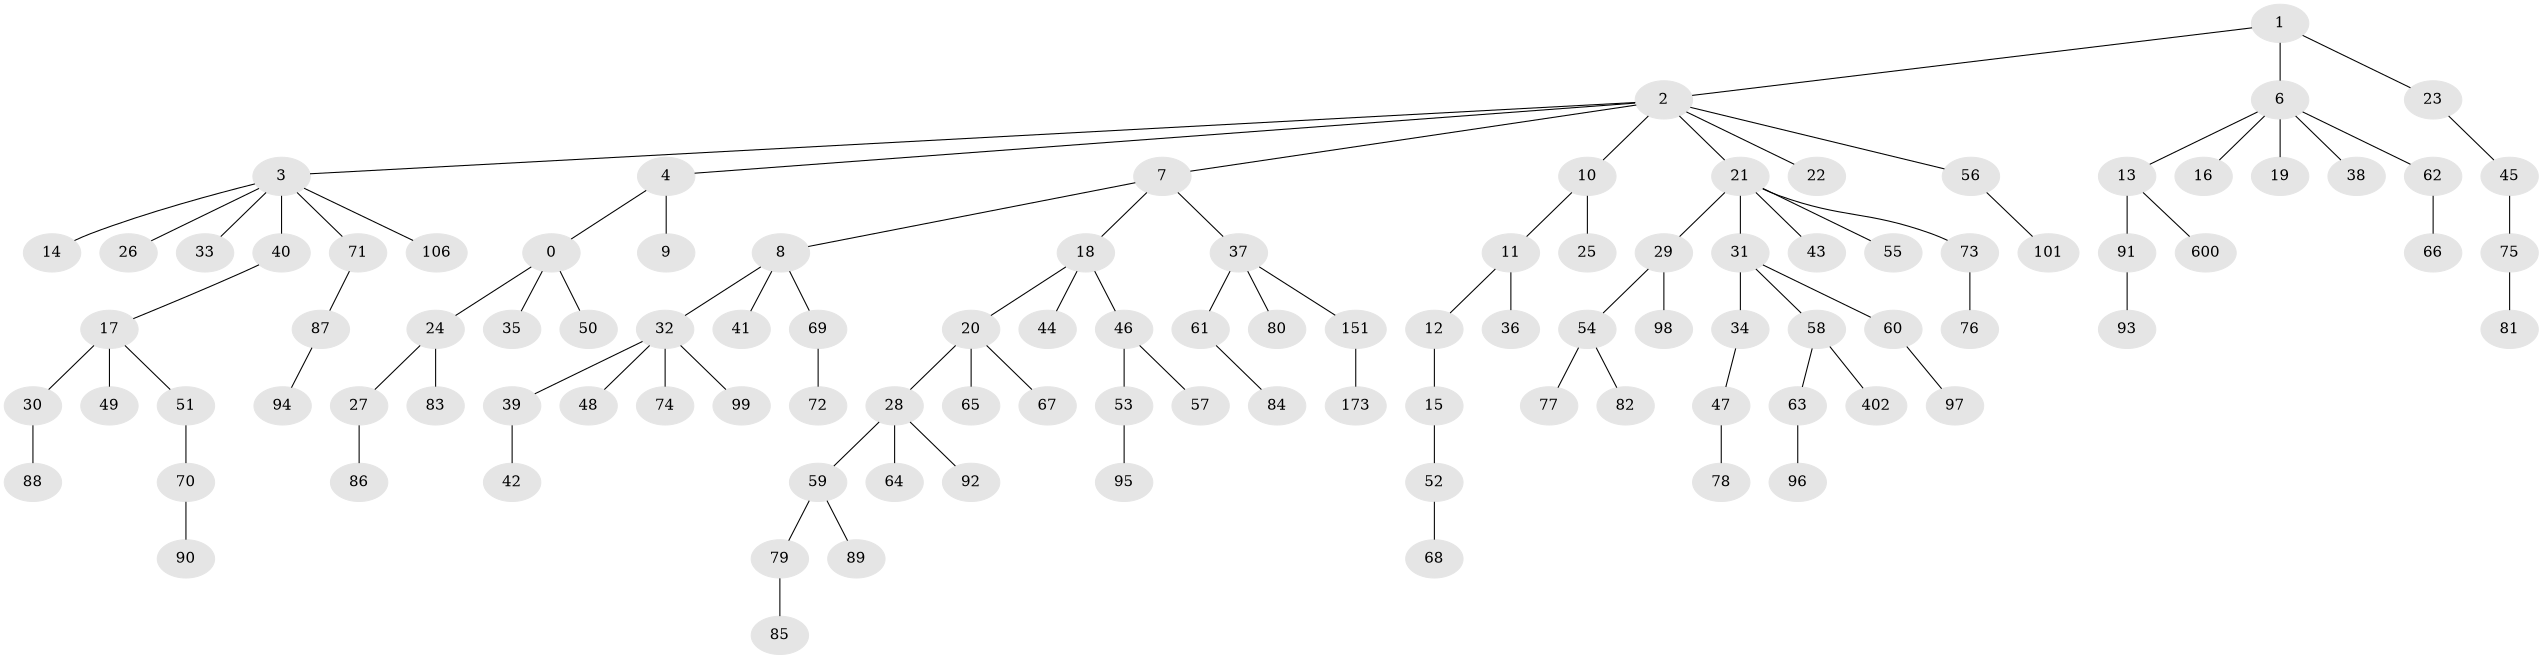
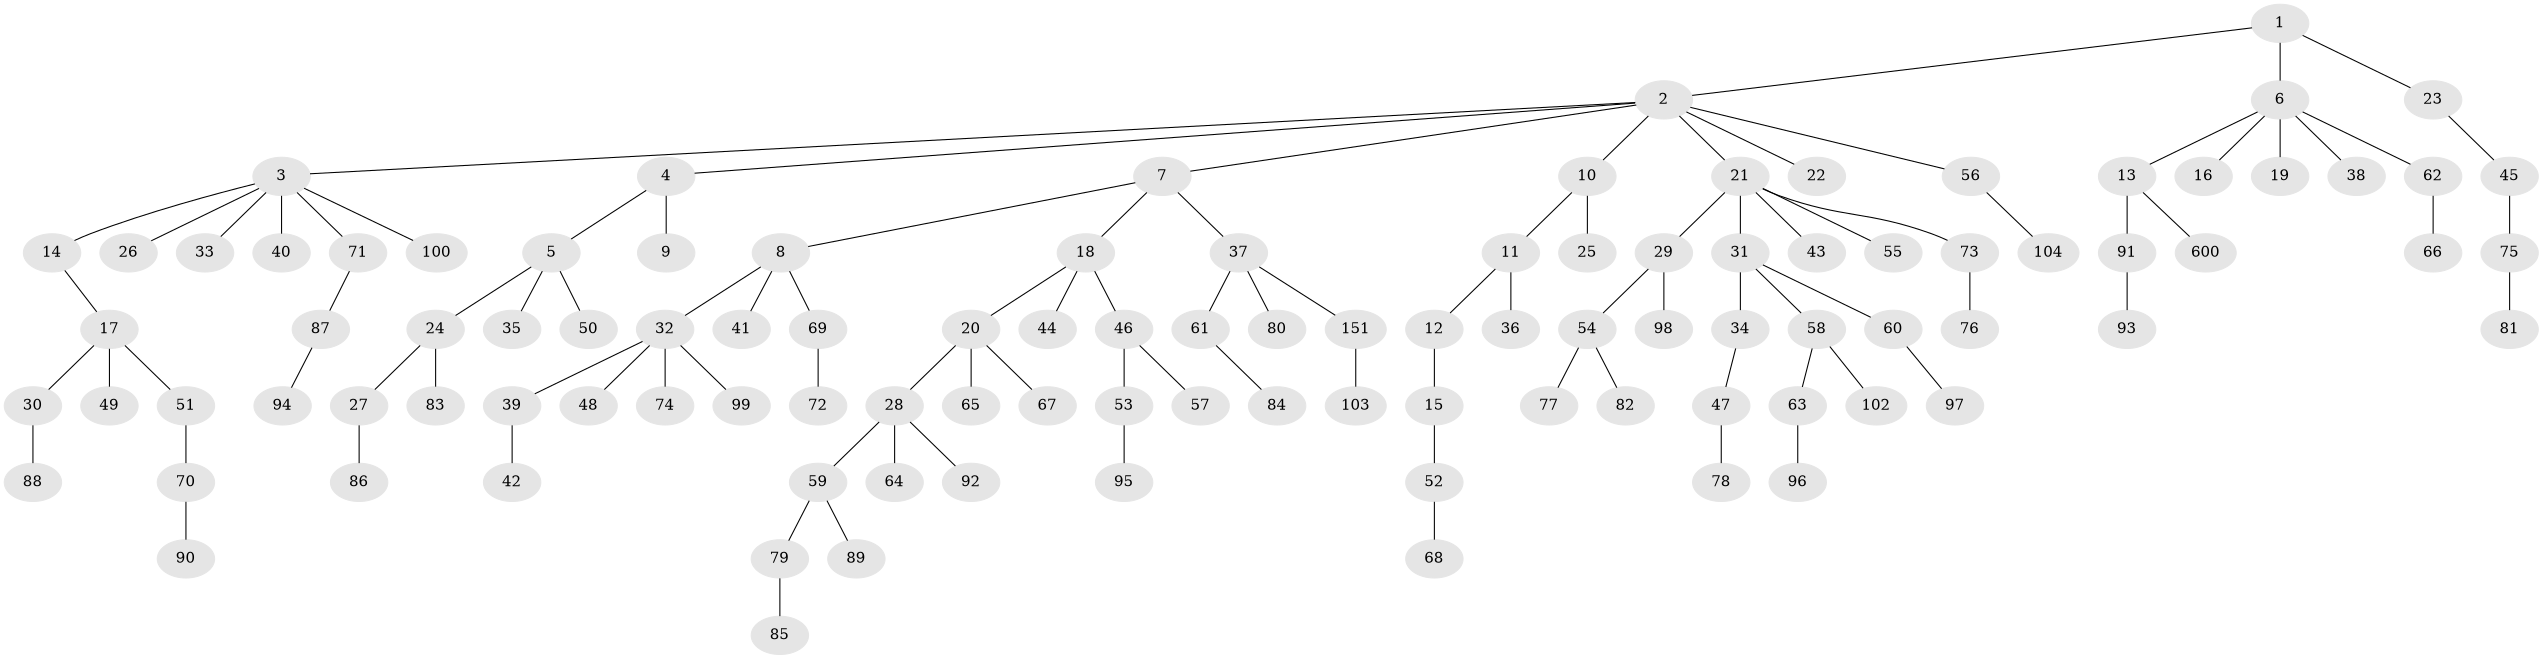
node "106": label "106" -> "100"
node "0": label "0" -> "5"
node "101": label "101" -> "104"
edge "40" -- "17": now "14" -- "17"
node "173": label "173" -> "103"
node "402": label "402" -> "102"
